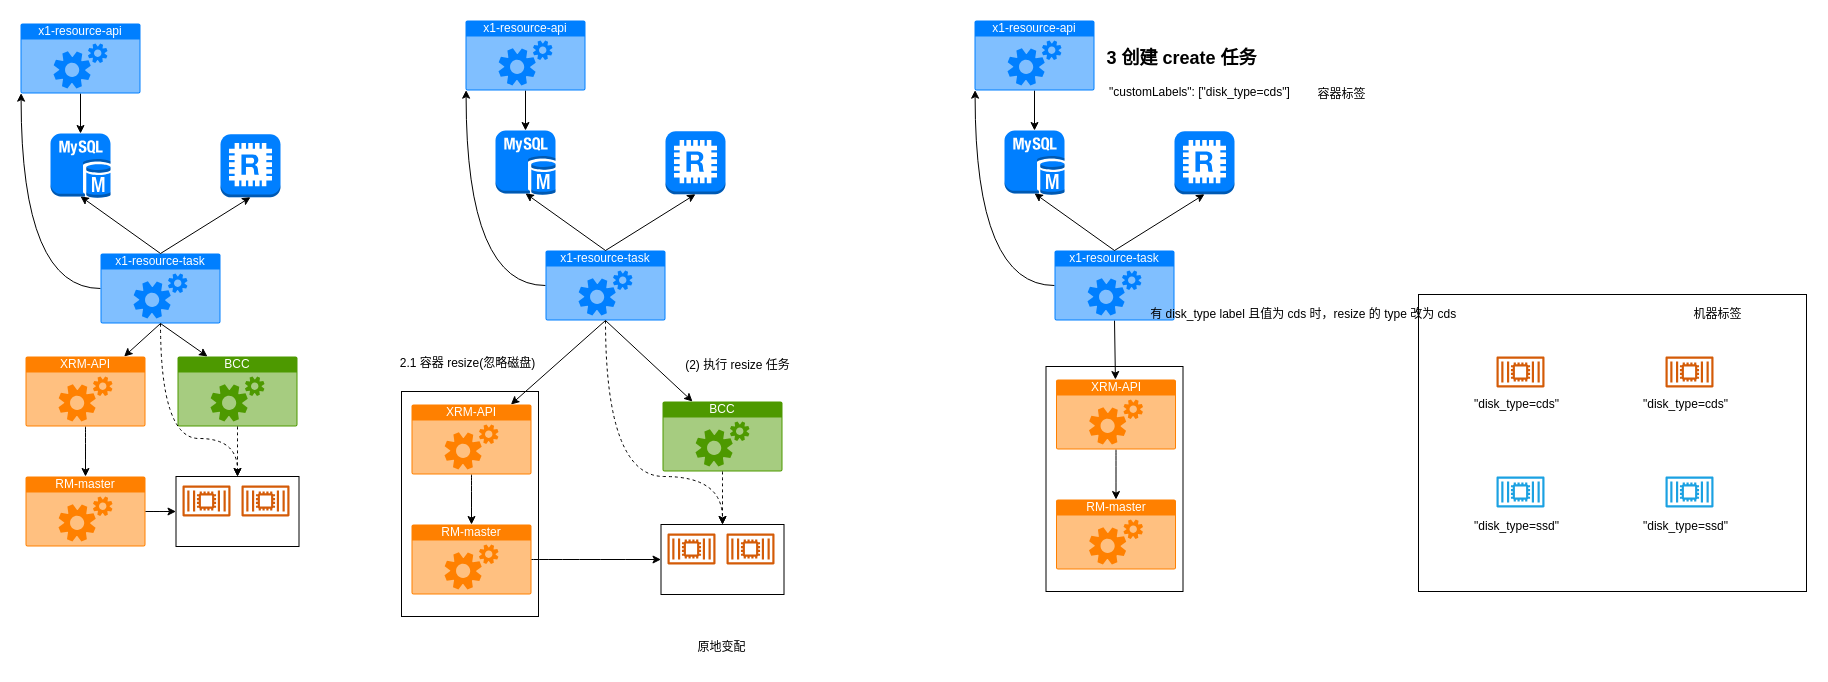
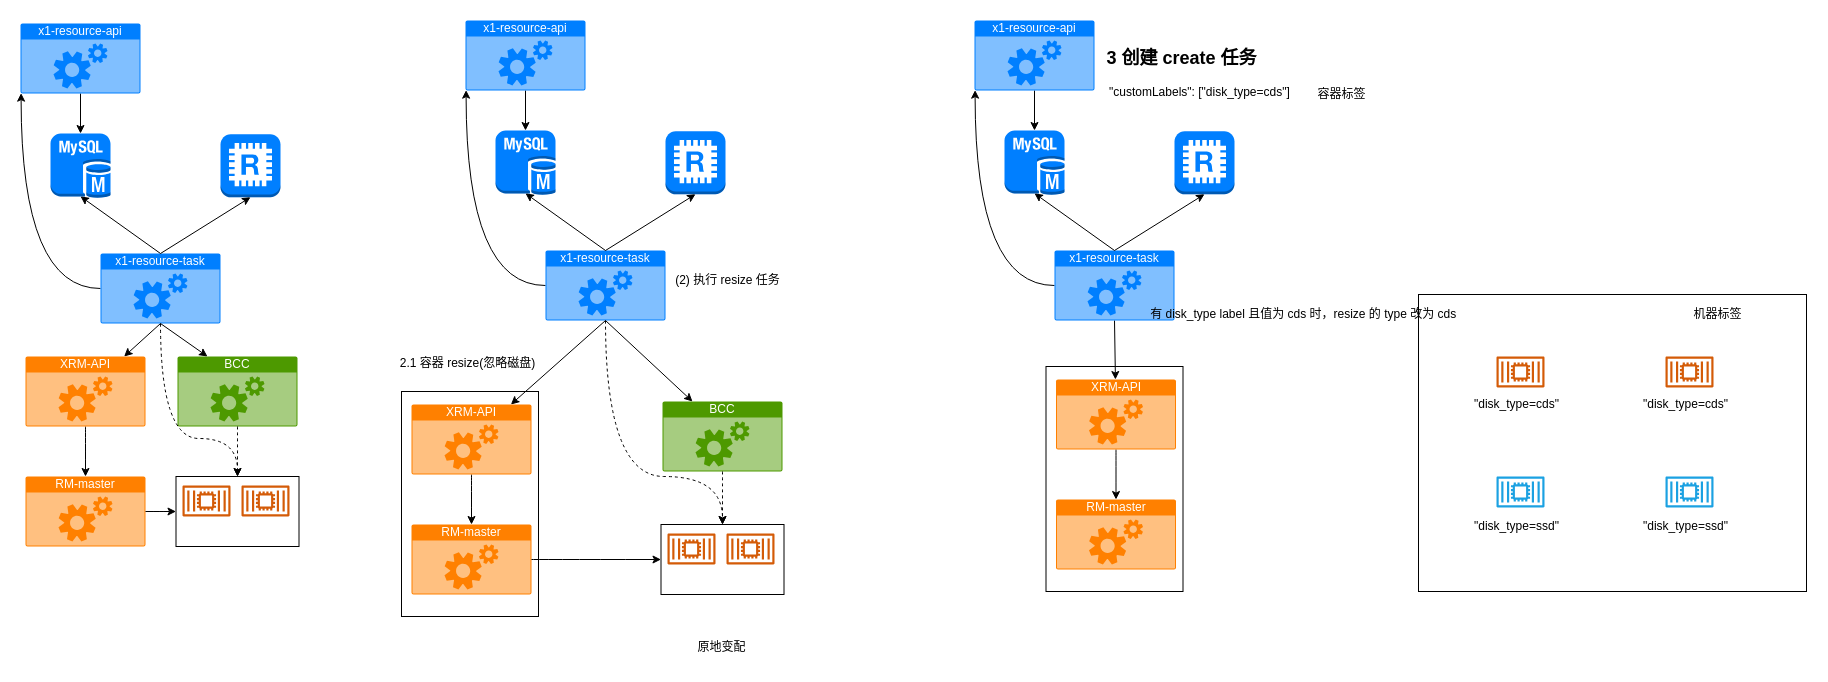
node "(2) 执行 resize 任务": moved (737, 366) -> (727, 281)
